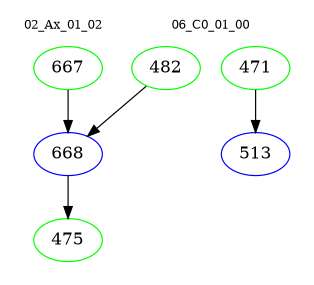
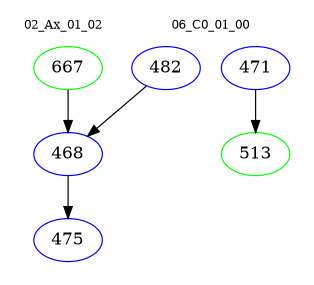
node "482": color green -> blue
node "471": color green -> blue
node "668": label "668" -> "468"
node "513": color blue -> green
node "475": color green -> blue
